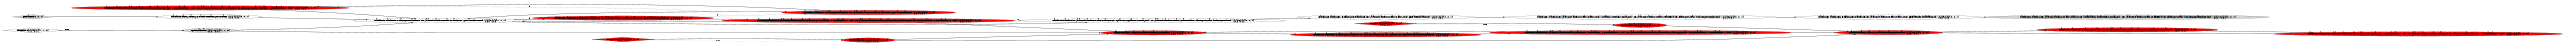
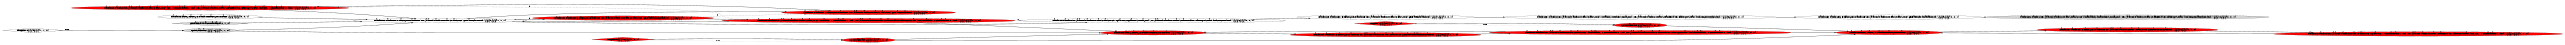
node "generateToc['0', '0', '1']": removed
node "generateIndividualCommandPages['0', '1', '0']": added
